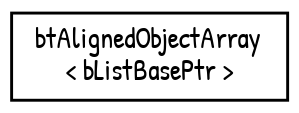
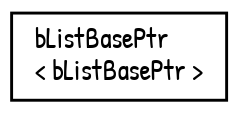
node "btAlignedObjectArray < bListBasePtr >": label "btAlignedObjectArray < bListBasePtr >" -> "bListBasePtr < bListBasePtr >"
